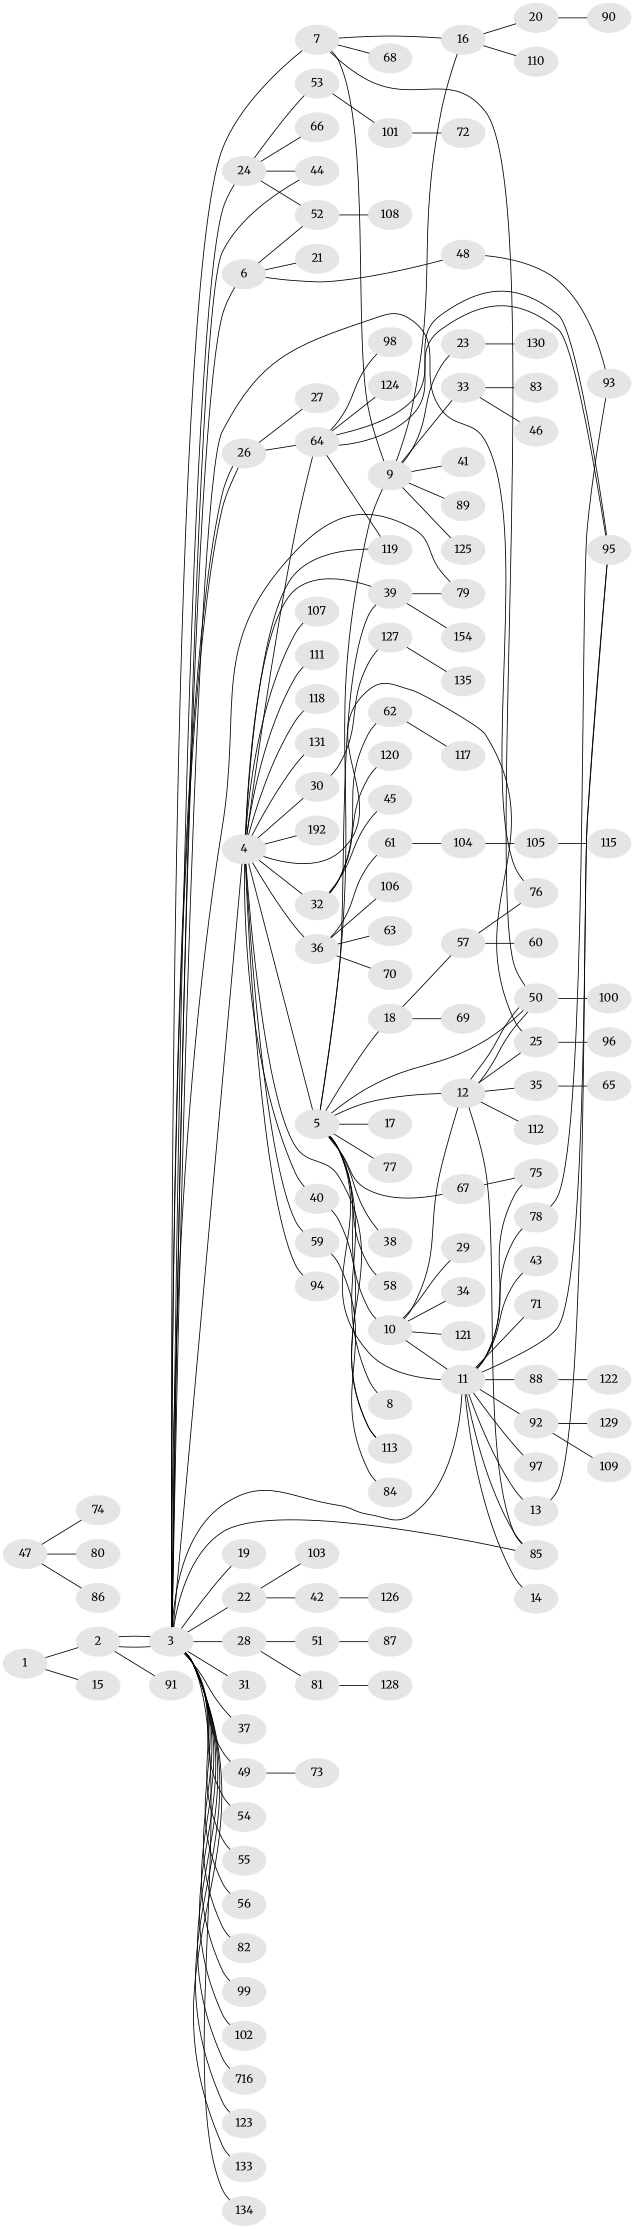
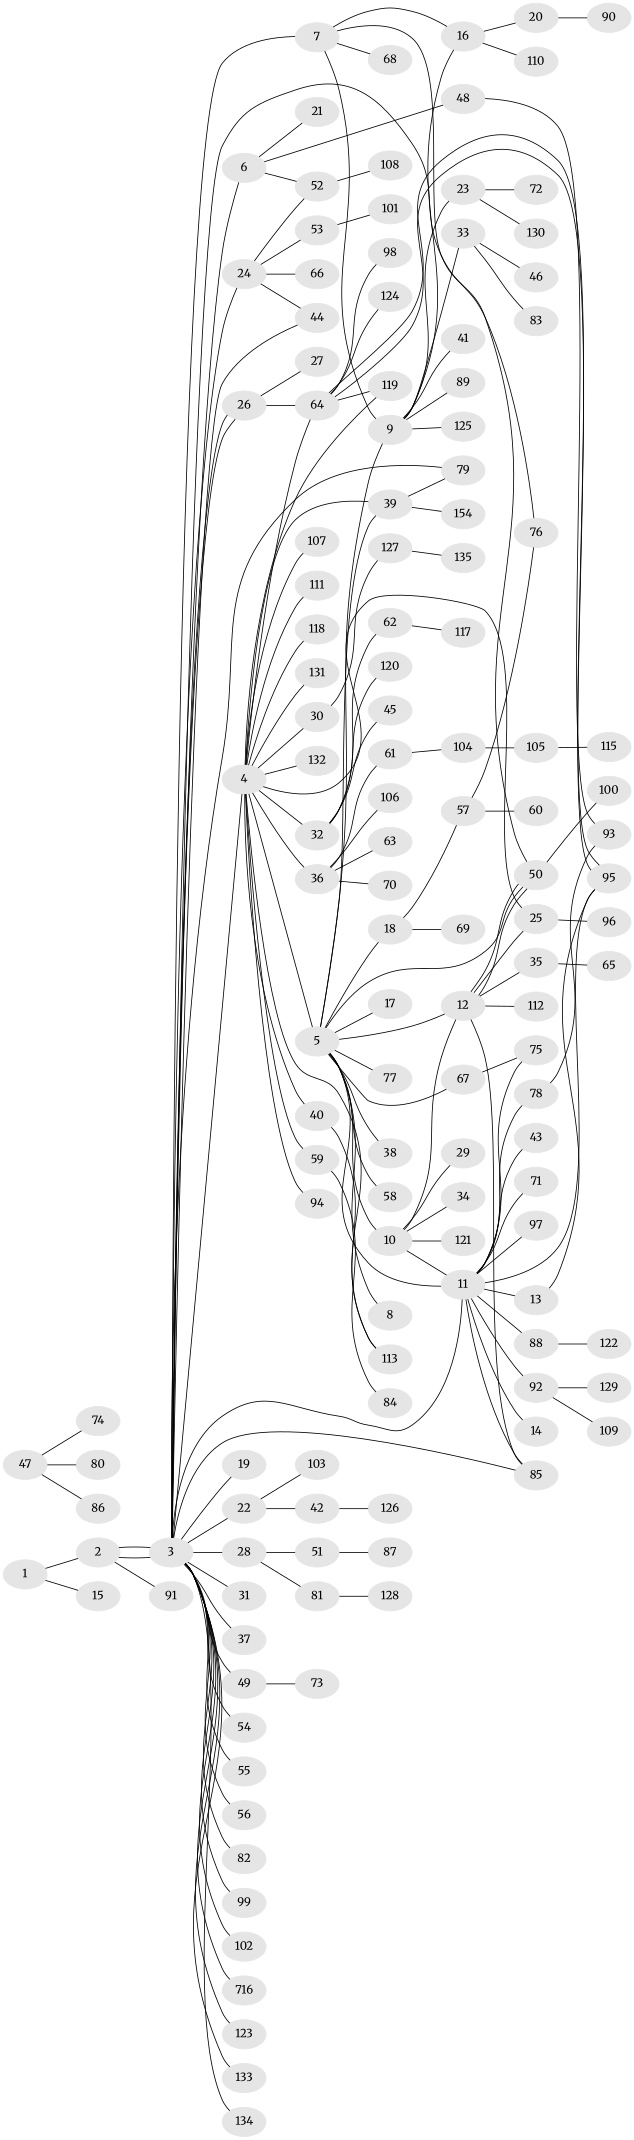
edge "101" -- "72": now "23" -- "72"
node "192": label "192" -> "132"
